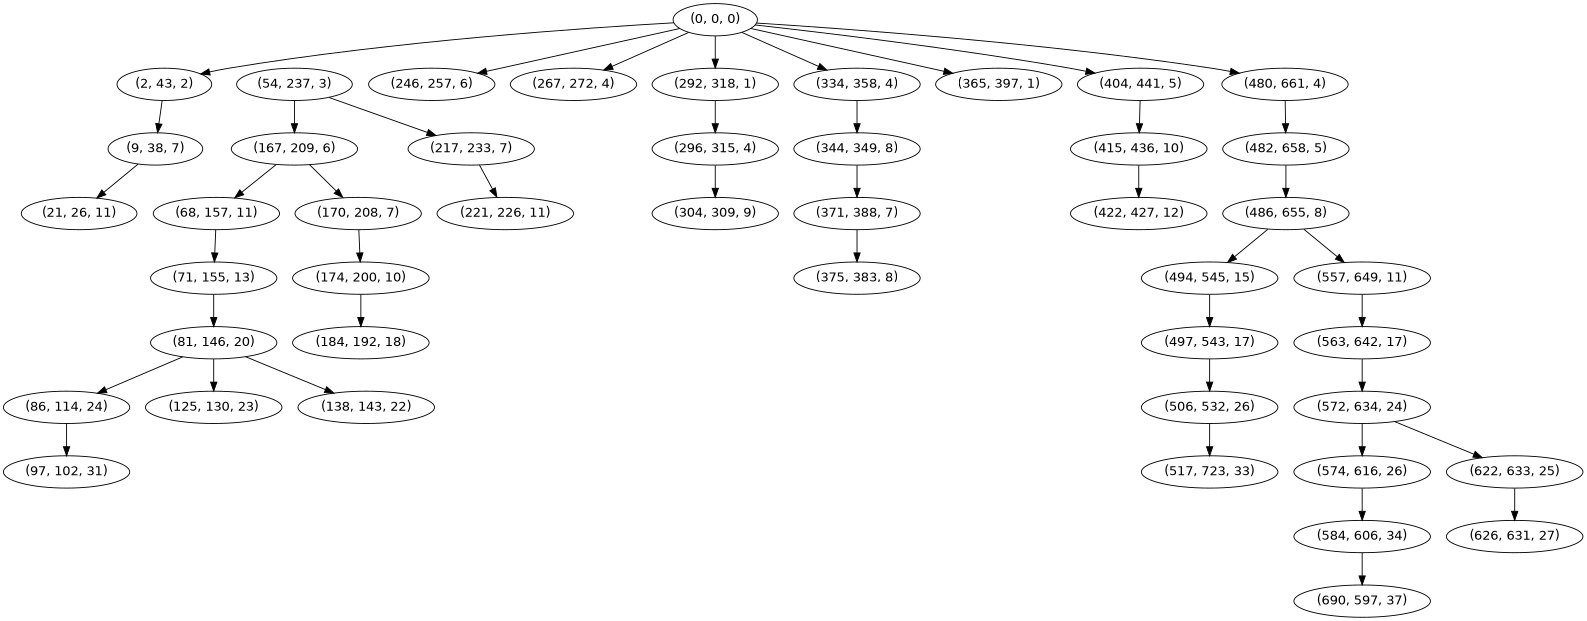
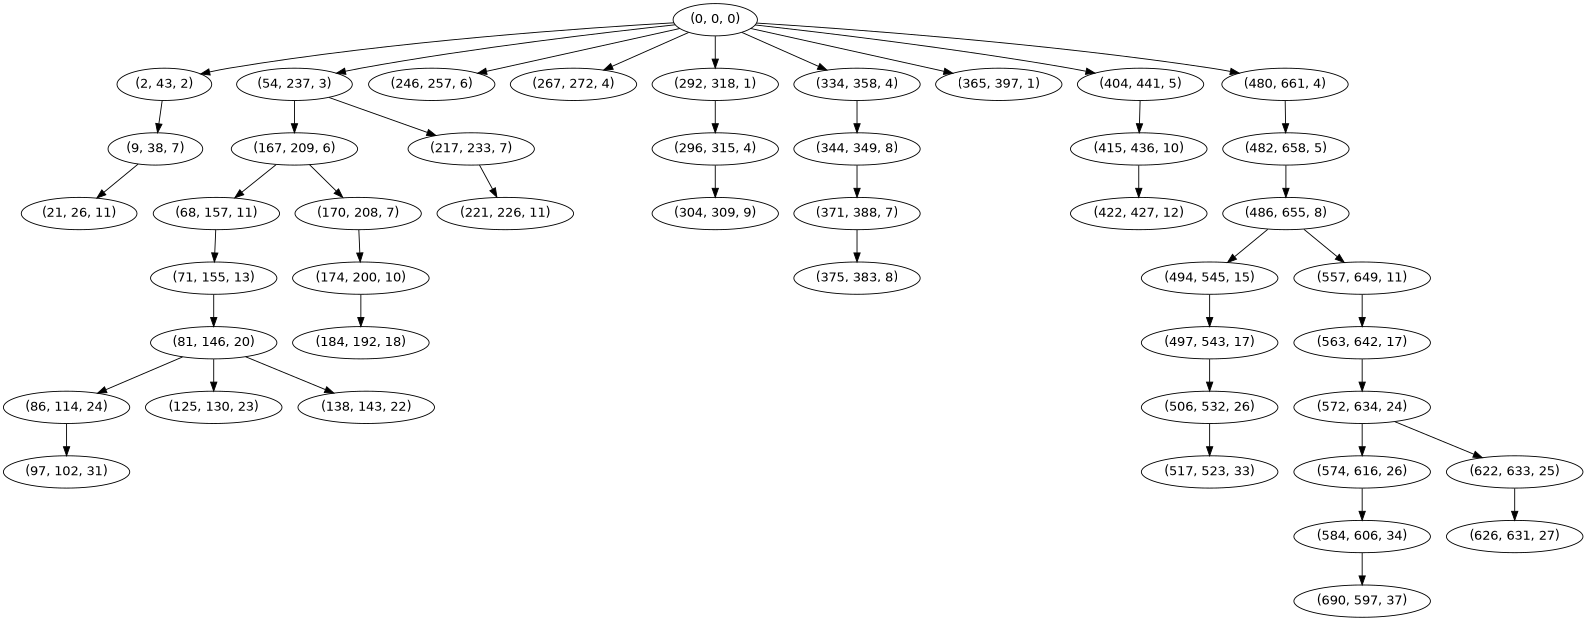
edge "(0, 0, 0)" -> "(54, 237, 3)": added
node "(517, 723, 33)": label "(517, 723, 33)" -> "(517, 523, 33)"
